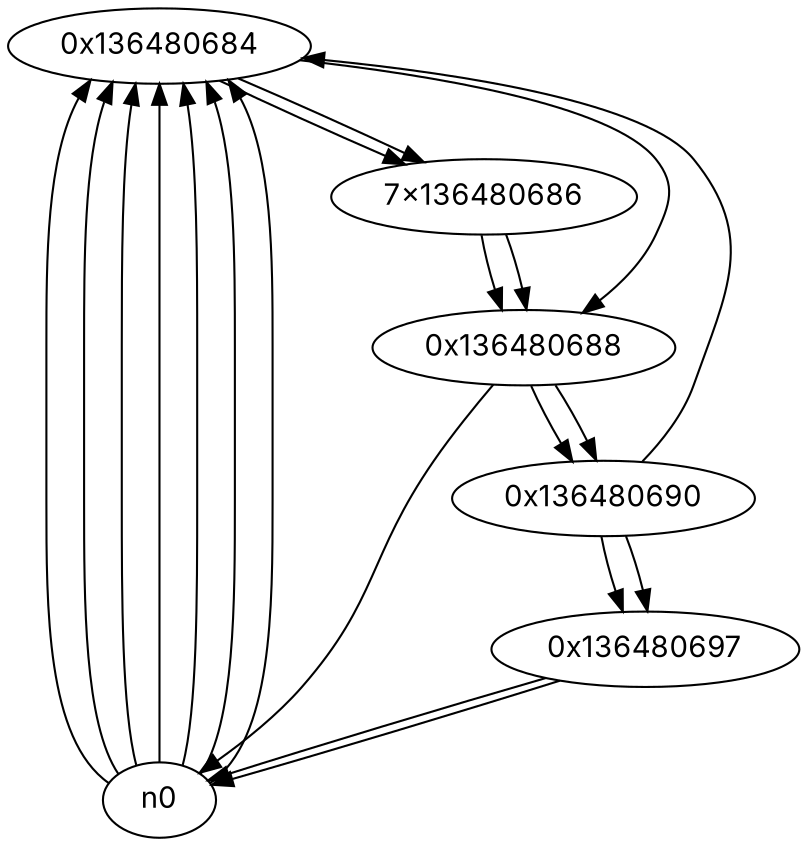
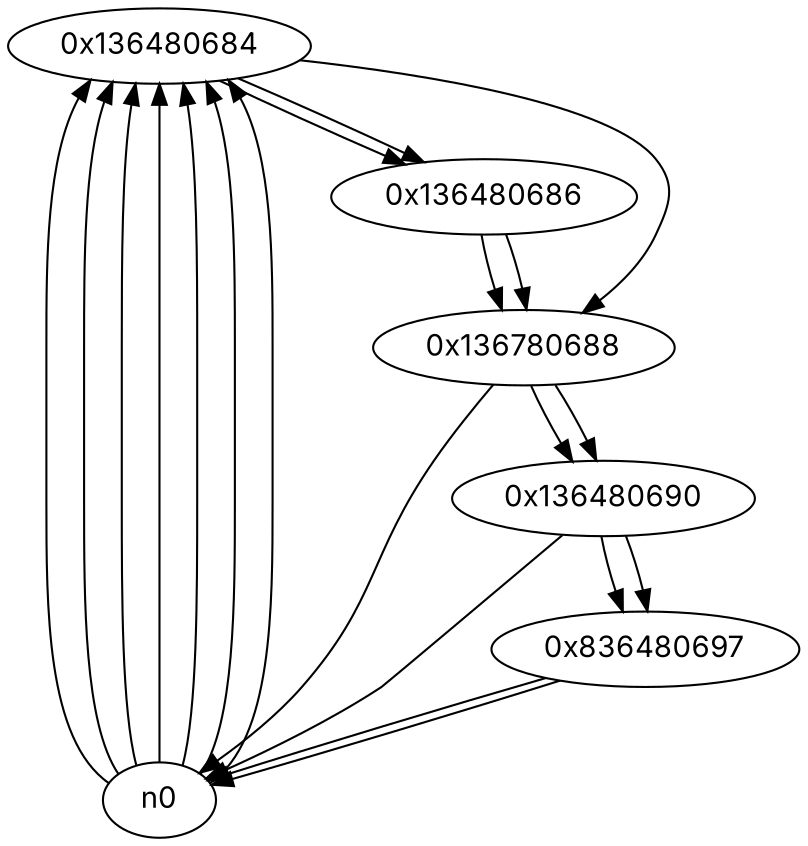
edge "0x136480690" -> "0x136480684": now "0x136480690" -> "n0"
node "7x136480686": label "7x136480686" -> "0x136480686"
node "0x136480688": label "0x136480688" -> "0x136780688"
node "0x136480697": label "0x136480697" -> "0x836480697"
